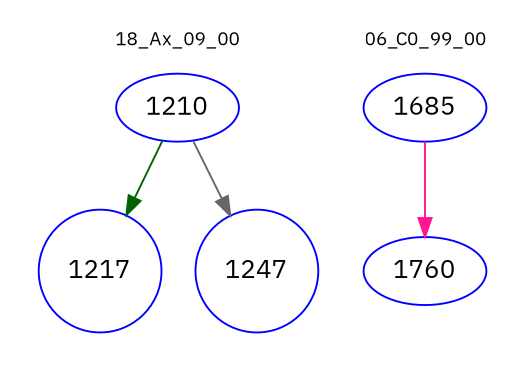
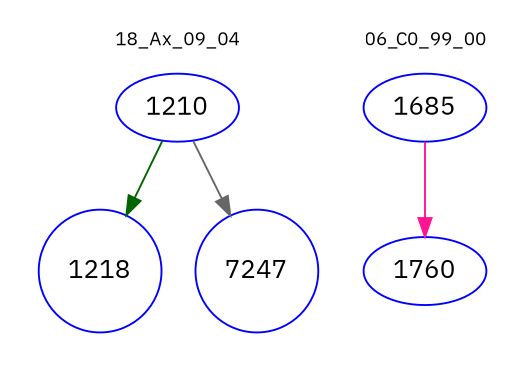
cluster "18_Ax_09_00": label "18_Ax_09_00" -> "18_Ax_09_04"
node "1217": label "1217" -> "1218"
node "1247": label "1247" -> "7247"
